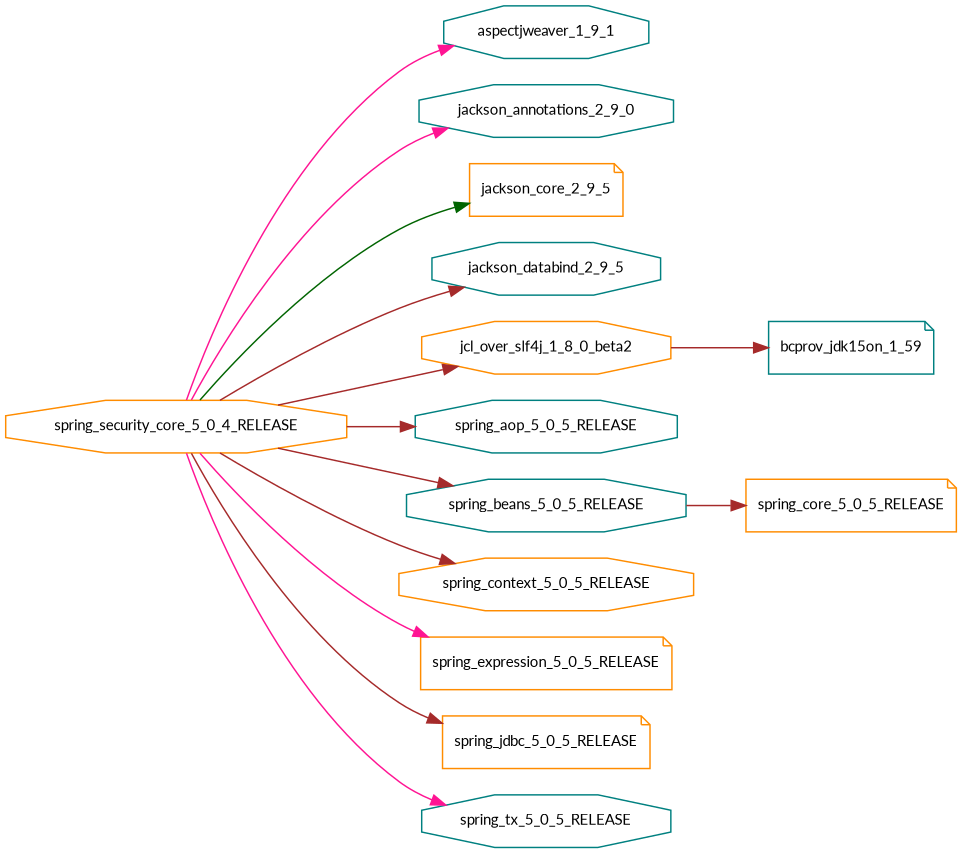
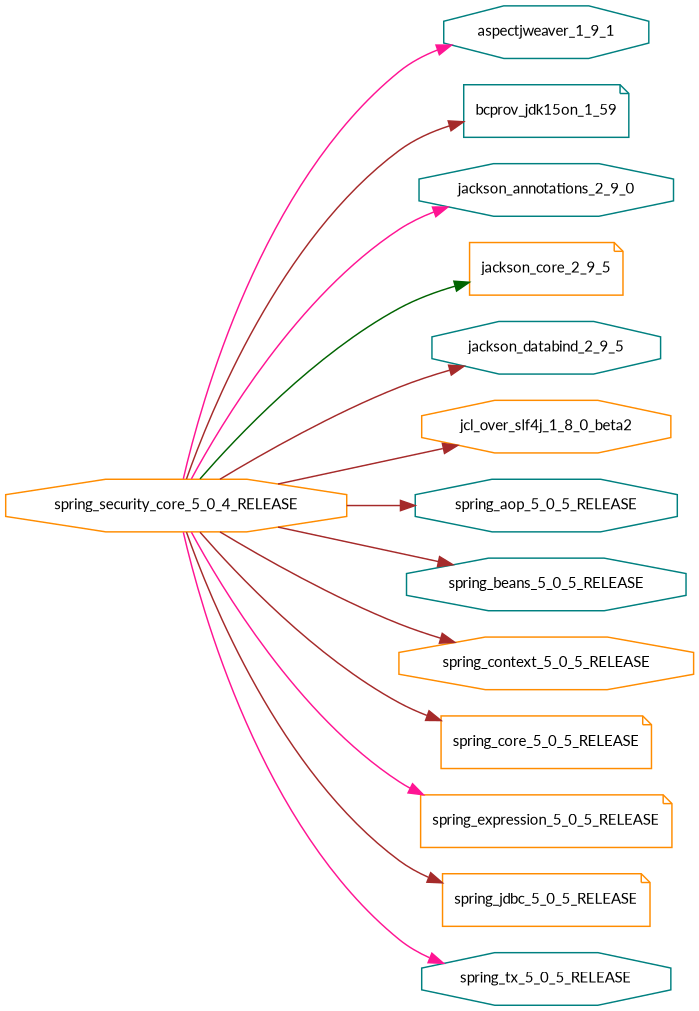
edge "jcl_over_slf4j_1_8_0_beta2" -> "bcprov_jdk15on_1_59": now "spring_security_core_5_0_4_RELEASE" -> "bcprov_jdk15on_1_59"
edge "spring_beans_5_0_5_RELEASE" -> "spring_core_5_0_5_RELEASE": now "spring_security_core_5_0_4_RELEASE" -> "spring_core_5_0_5_RELEASE"
